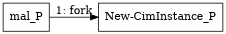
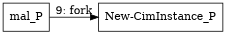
edge "mal_P" -> "New-CimInstance_P": label "1: fork" -> "9: fork"
